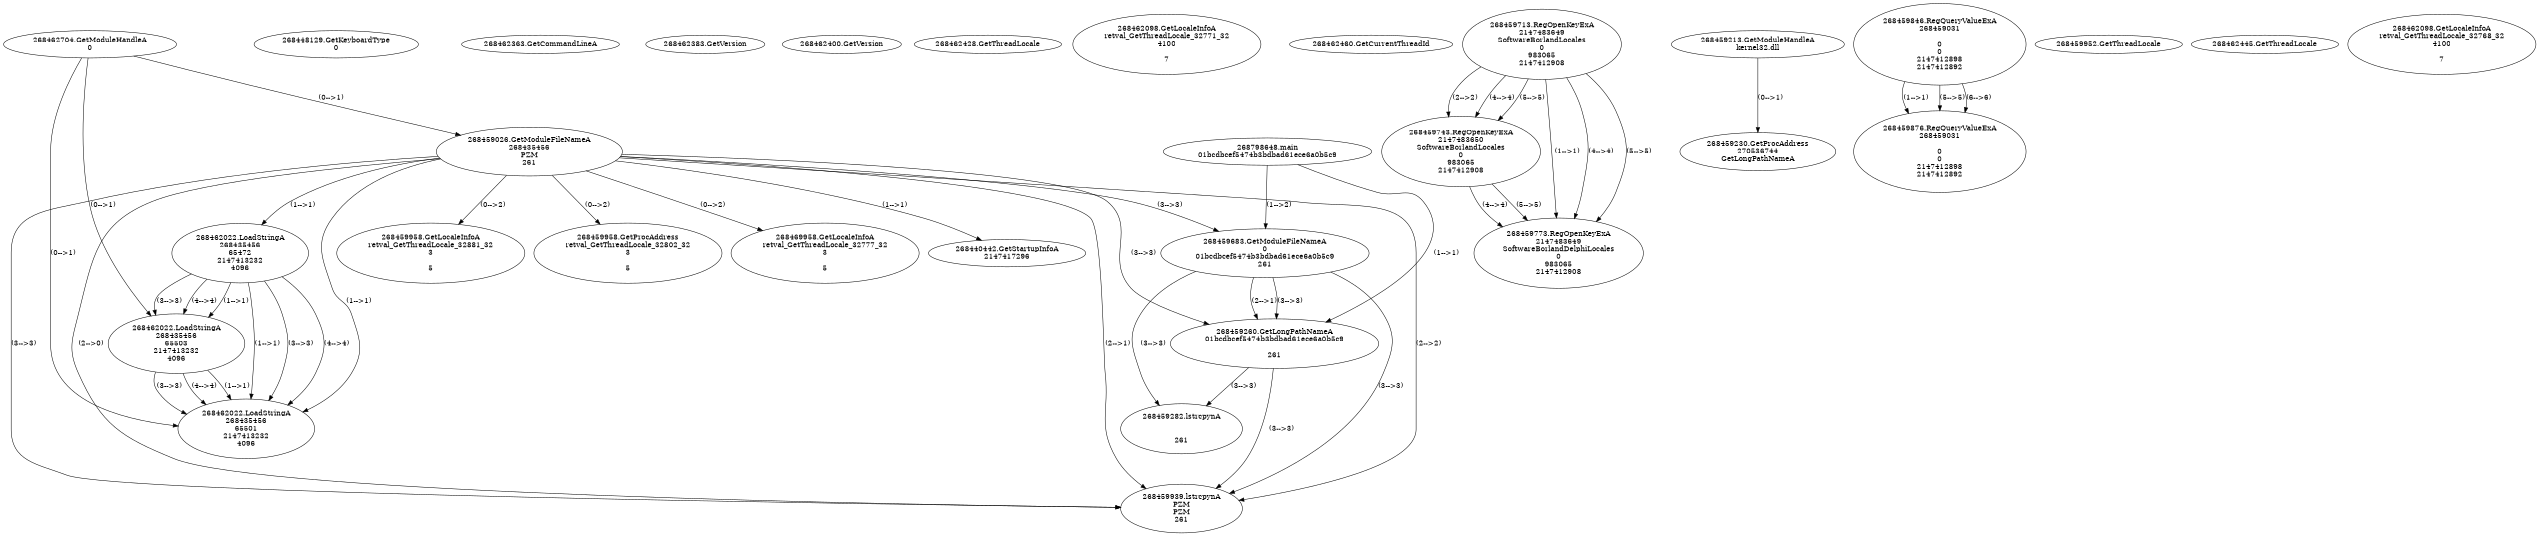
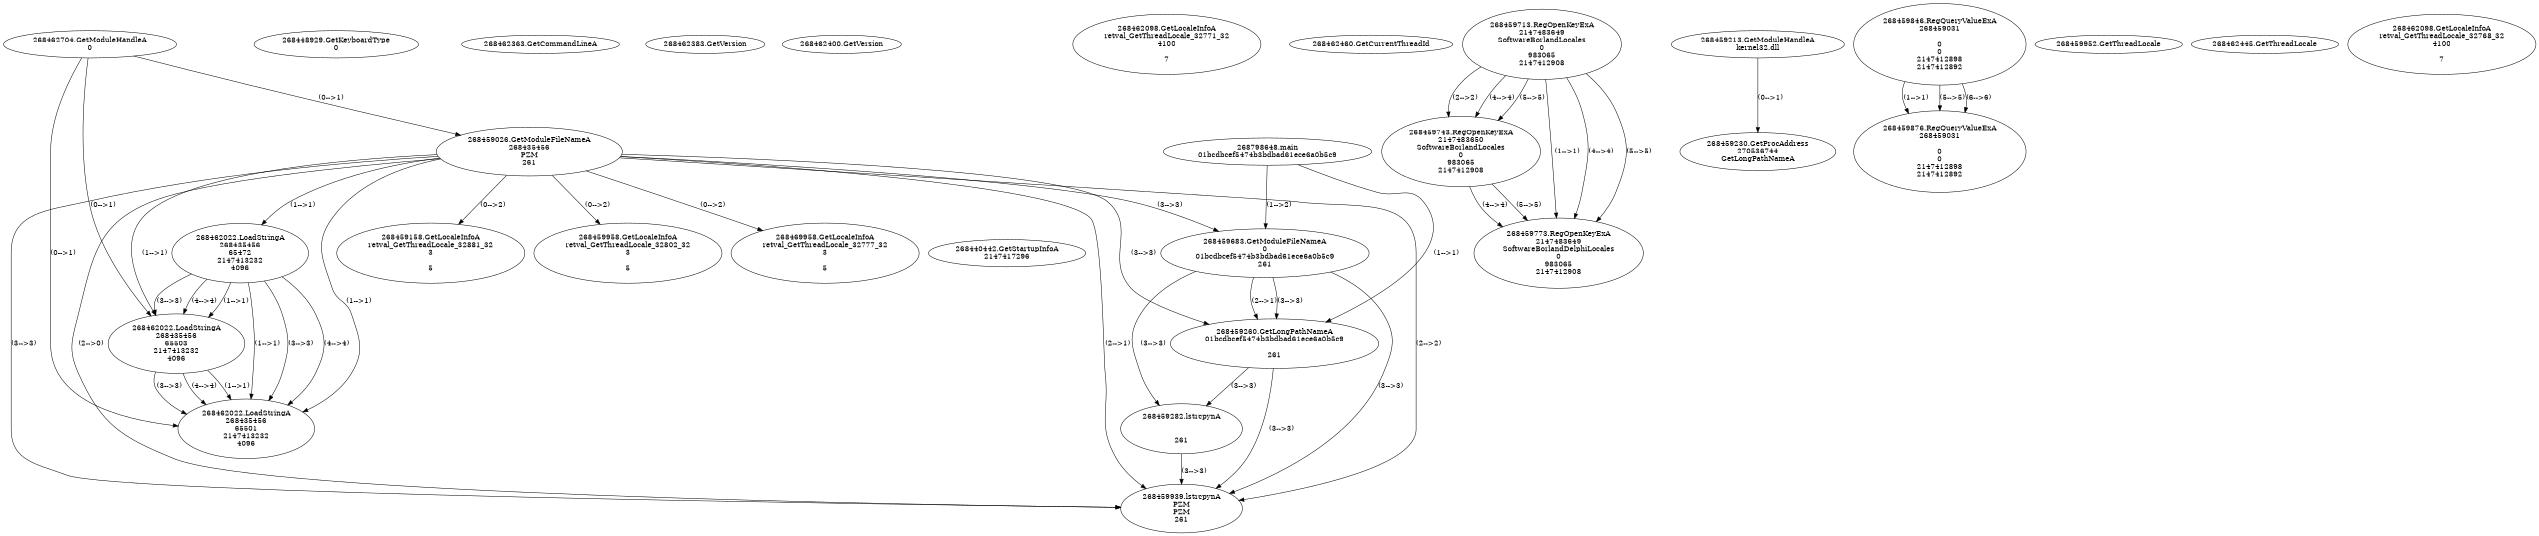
node "268448129.GetKeyboardType 0": label "268448129.GetKeyboardType 0" -> "268448929.GetKeyboardType 0"
node "268462428.GetThreadLocale": removed
edge "268459026.GetModuleFileNameA 268435456 PZM 261" -> "268440442.GetStartupInfoA 2147417296": now "268459026.GetModuleFileNameA 268435456 PZM 261" -> "268462022.LoadStringA 268435456 65503 2147413232 4096"
node "268459958.GetLocaleInfoA retval_GetThreadLocale_32881_32 3 5": label "268459958.GetLocaleInfoA retval_GetThreadLocale_32881_32 3 5" -> "268459158.GetLocaleInfoA retval_GetThreadLocale_32881_32 3 5"
node "268459958.GetProcAddress retval_GetThreadLocale_32802_32 3 5": label "268459958.GetProcAddress retval_GetThreadLocale_32802_32 3 5" -> "268459958.GetLocaleInfoA retval_GetThreadLocale_32802_32 3 5"
edge "268459282.lstrcpynA 261" -> "268459939.lstrcpynA PZM PZM 261": added, label "(3-->3)"
